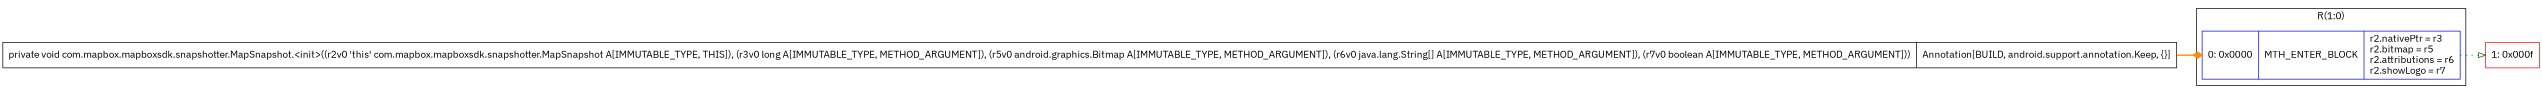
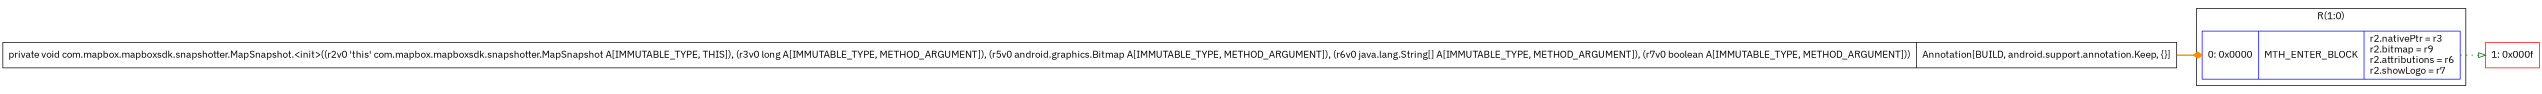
node "0: 0x0000": text "r2.bitmap = r5" -> "r2.bitmap = r9"
